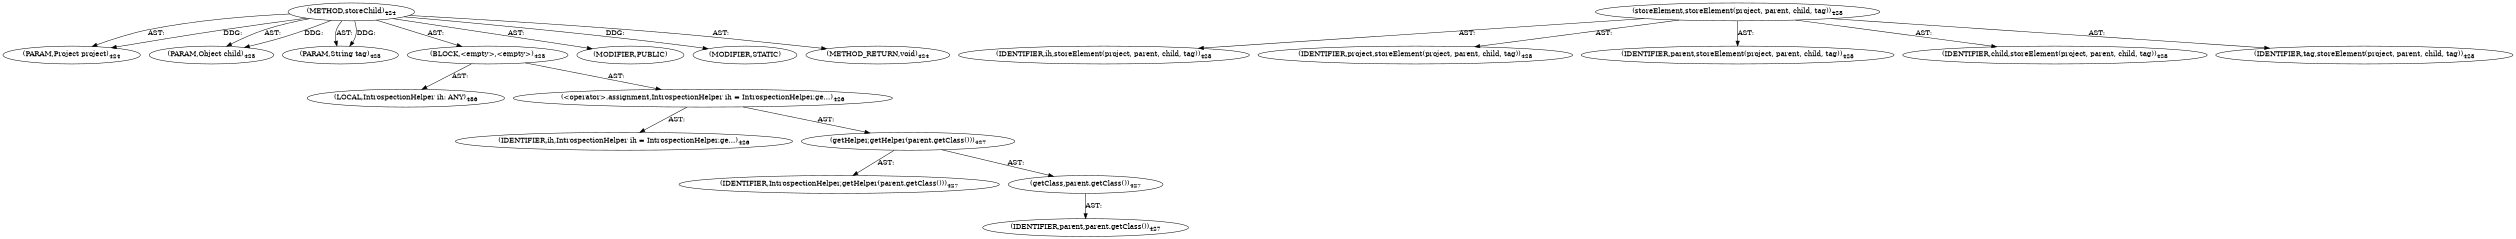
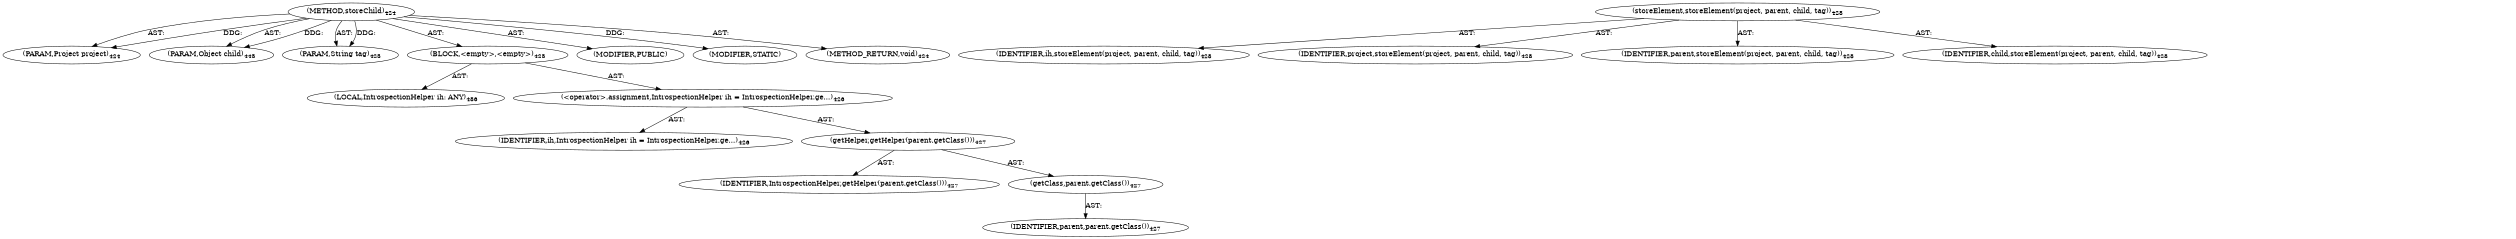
node "(PARAM,Object child)": text "425" -> "445"
node "(IDENTIFIER,tag,storeElement(project, parent, child, tag))": removed
